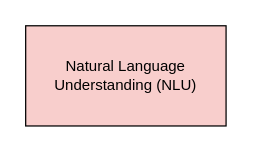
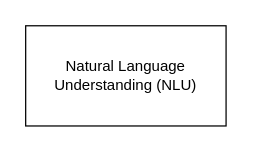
node "Natural Language Understanding (NLU)": fillcolor #f8cecc -> #ffffff
